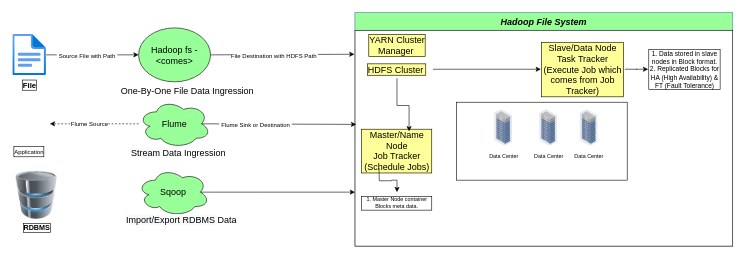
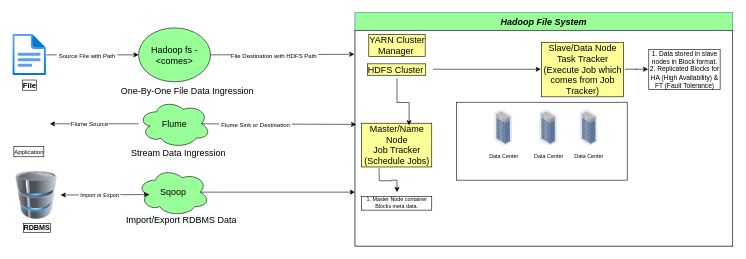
edge "Flume" -> "Application": style dashed -> solid
node "Master/Name Node Job Tracker (Schedule Jobs)": moved (397, 151) -> (397, 145)
edge "Sqoop" -- "RDBMS": added, label "Import or Export"
